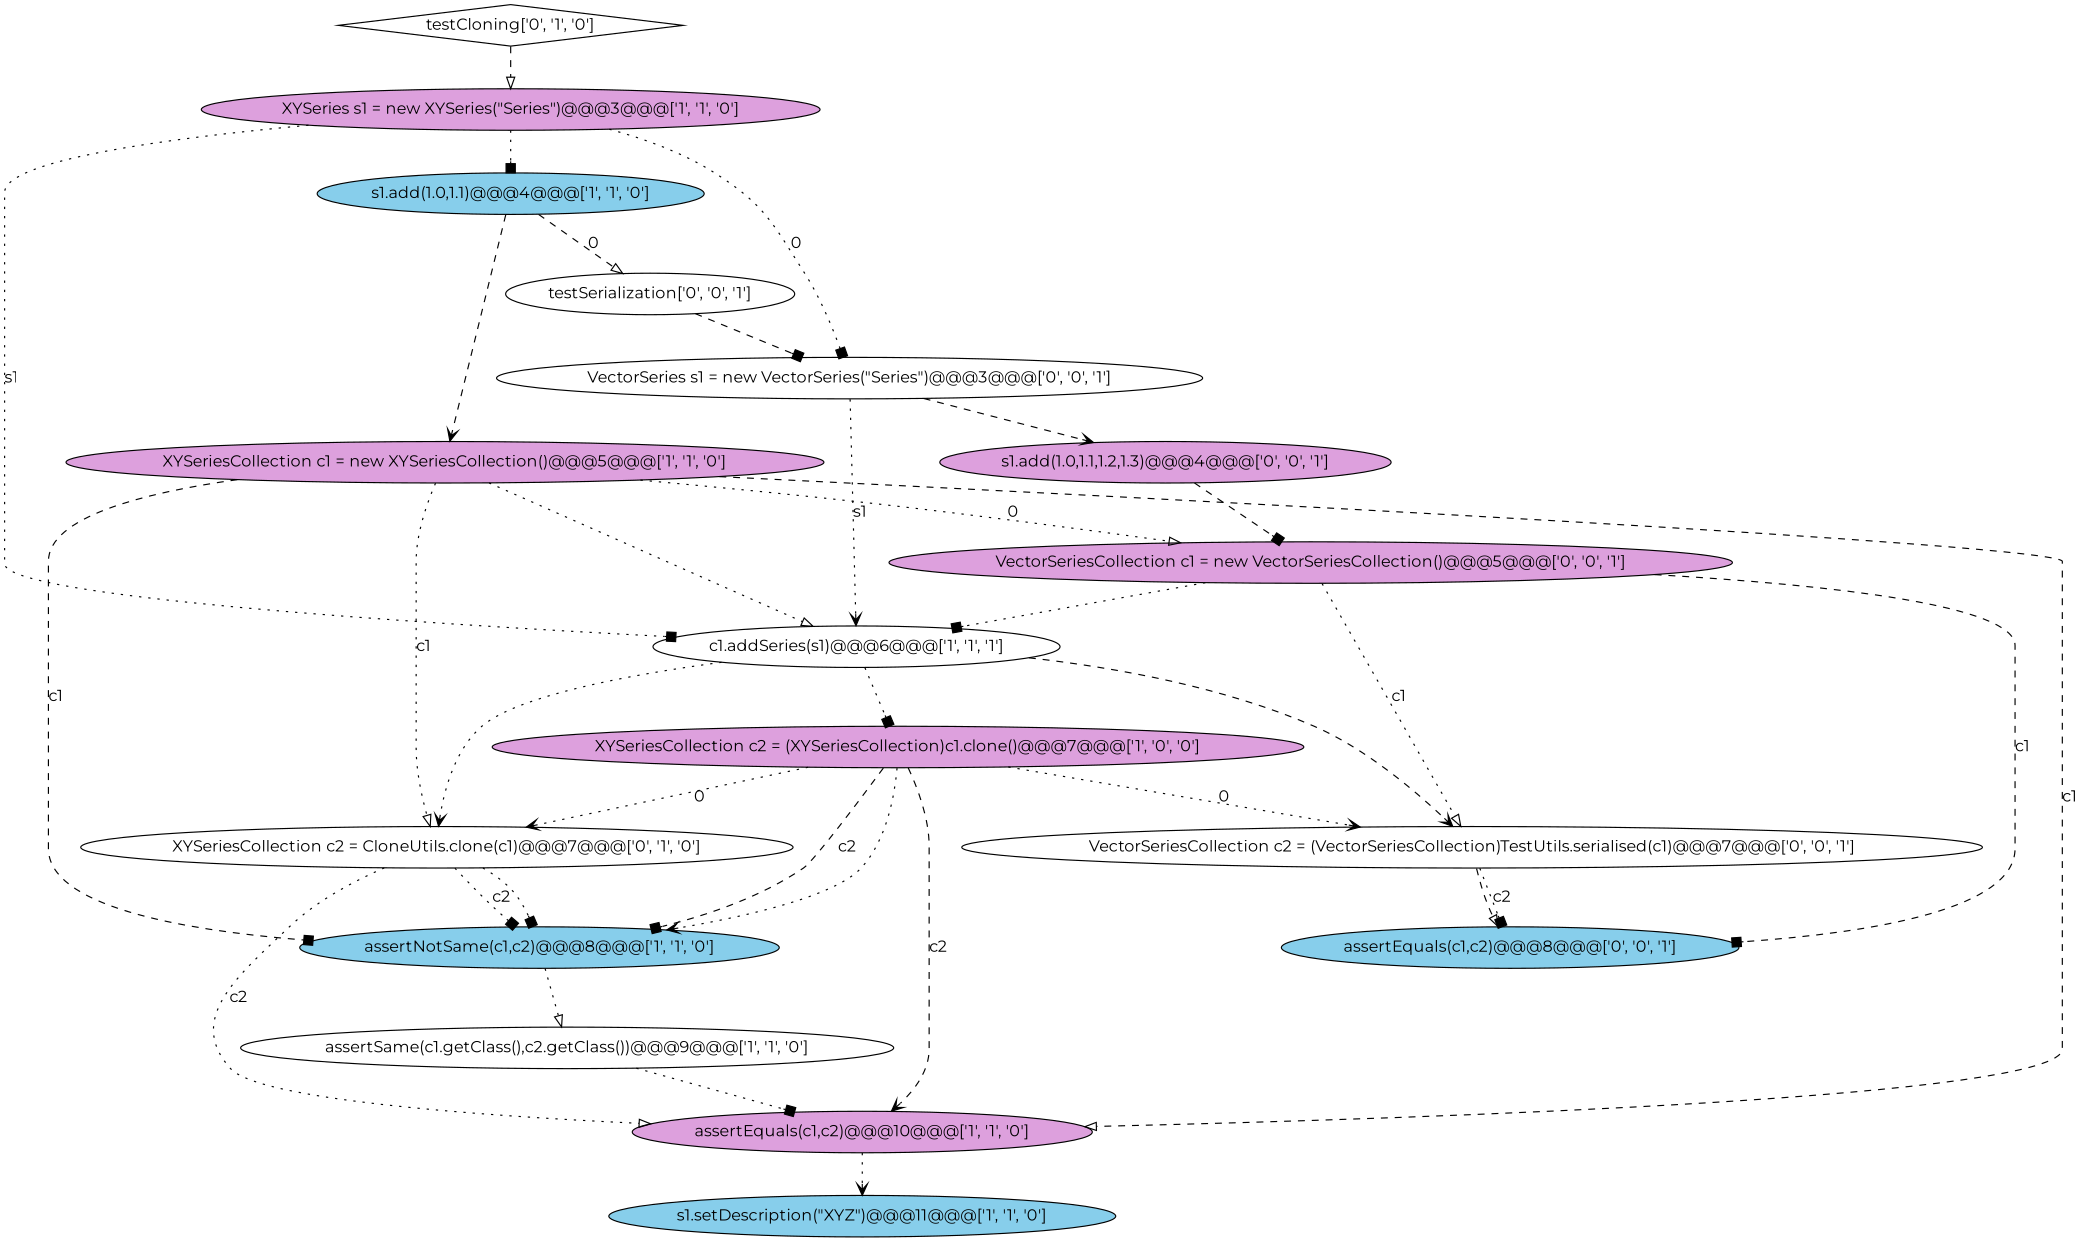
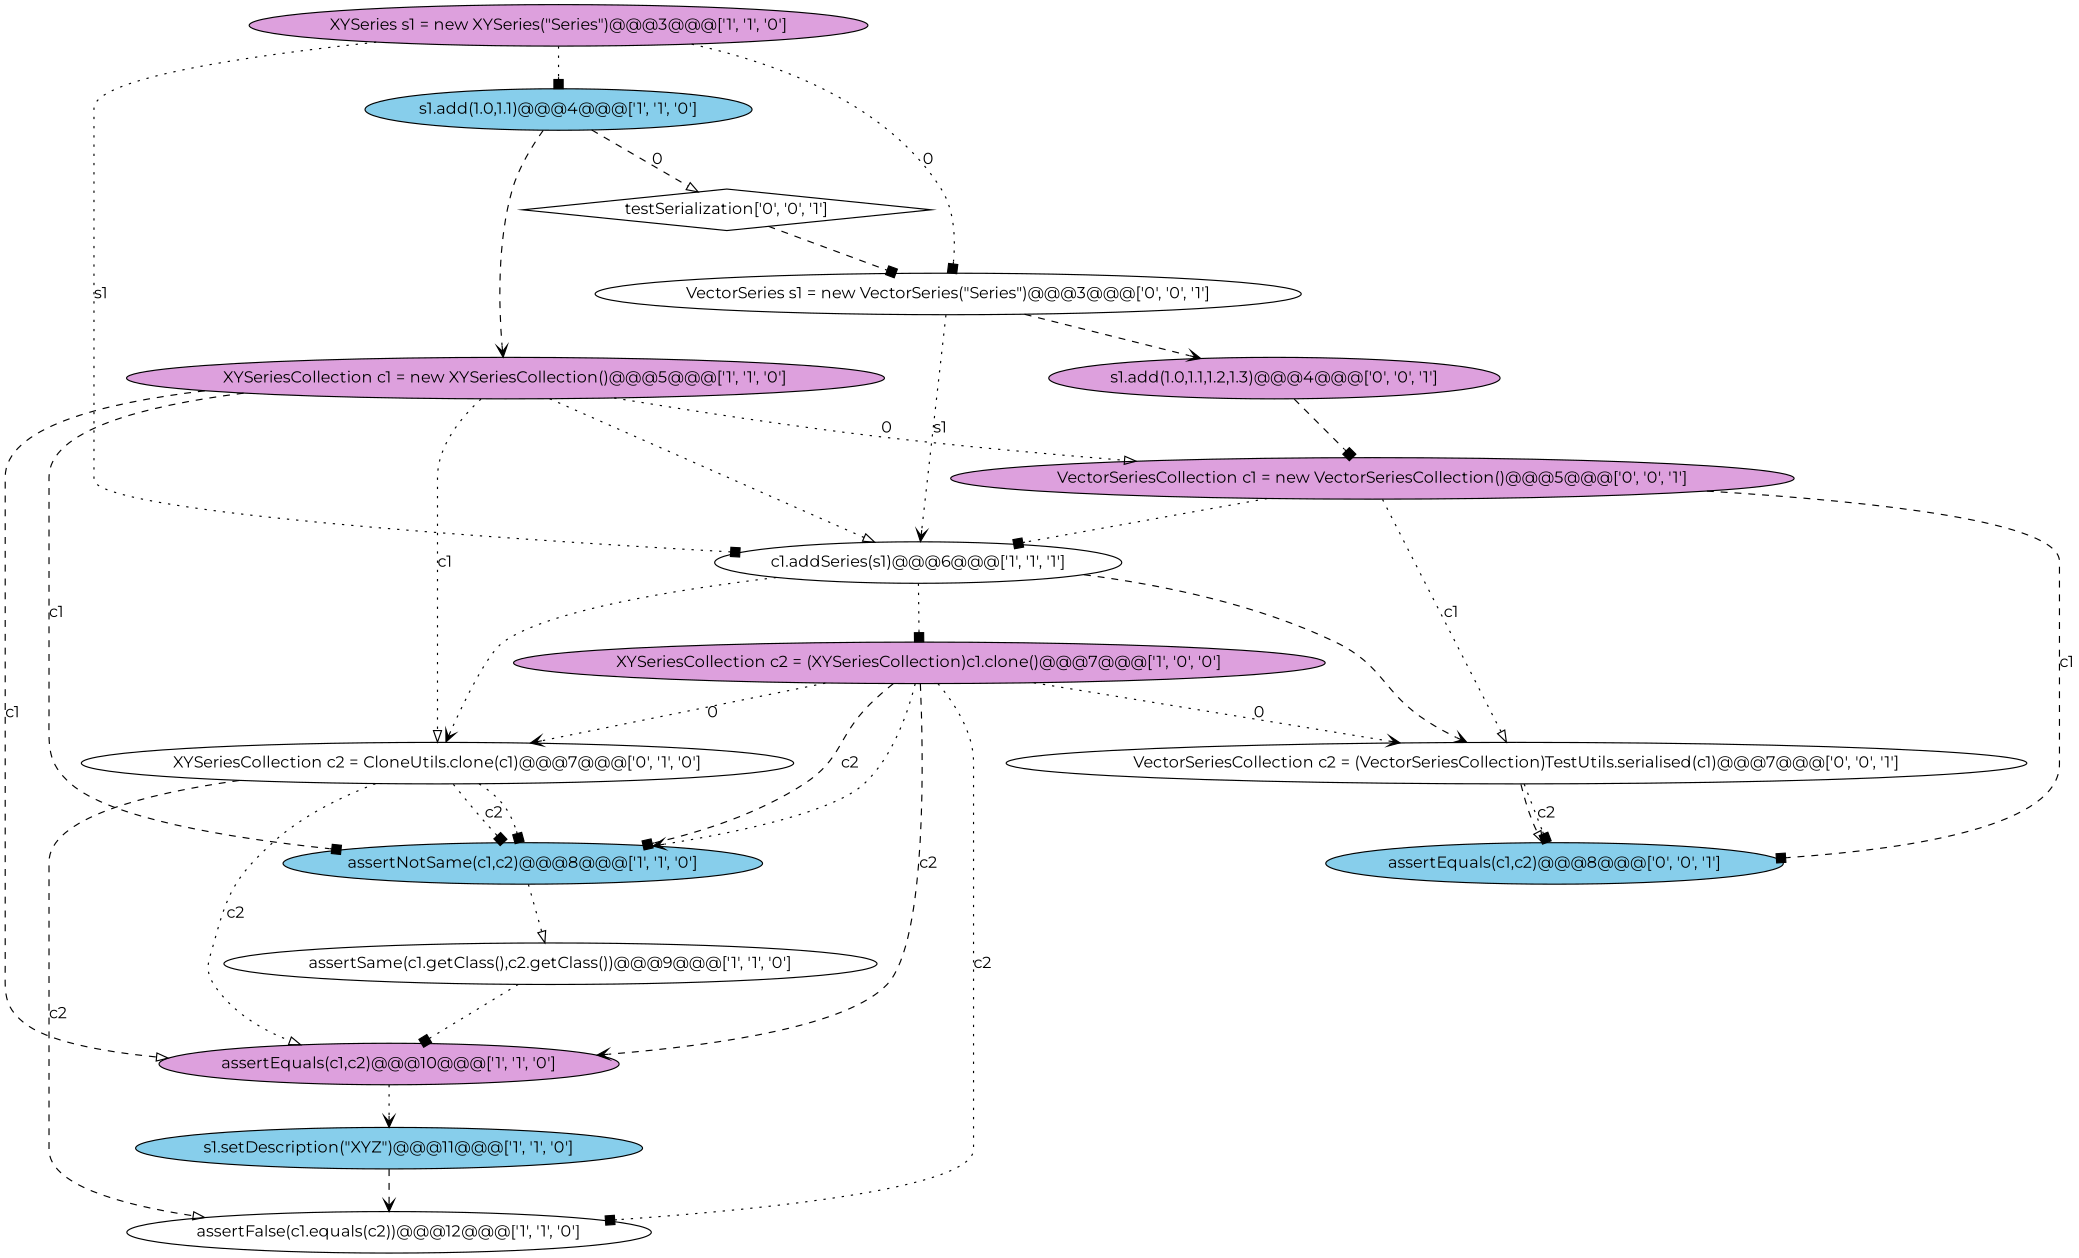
node "testCloning['0', '1', '0']": removed
node "testSerialization['0', '0', '1']": shape ellipse -> diamond
node "assertFalse(c1.equals(c2))@@@12@@@['1', '1', '0']": added
